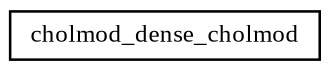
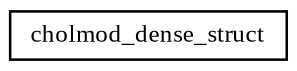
node "cholmod_dense_cholmod": label "cholmod_dense_cholmod" -> "cholmod_dense_struct"
